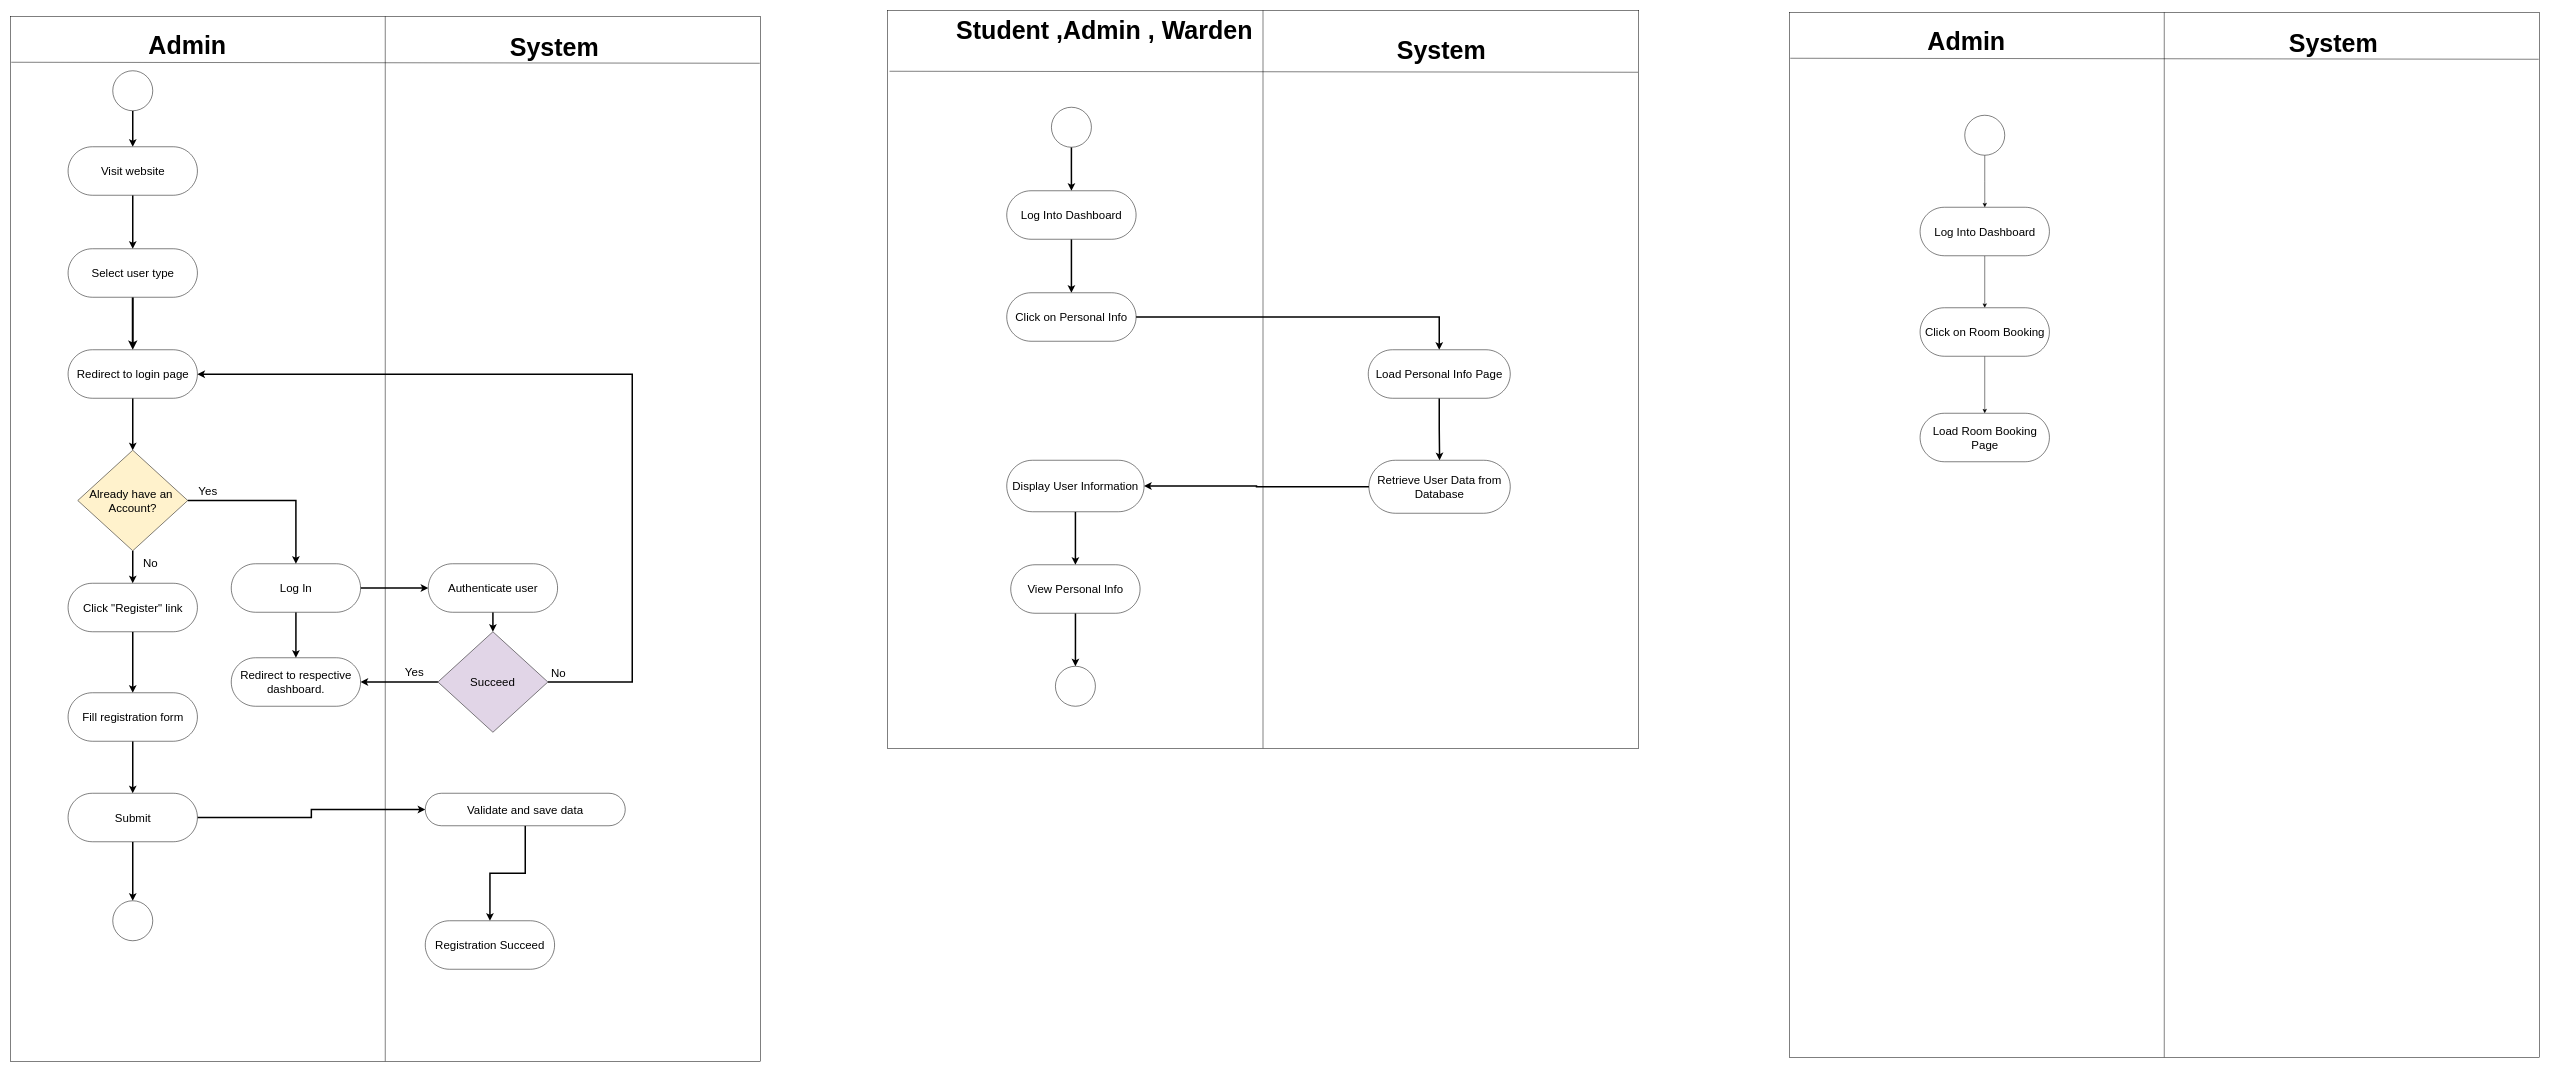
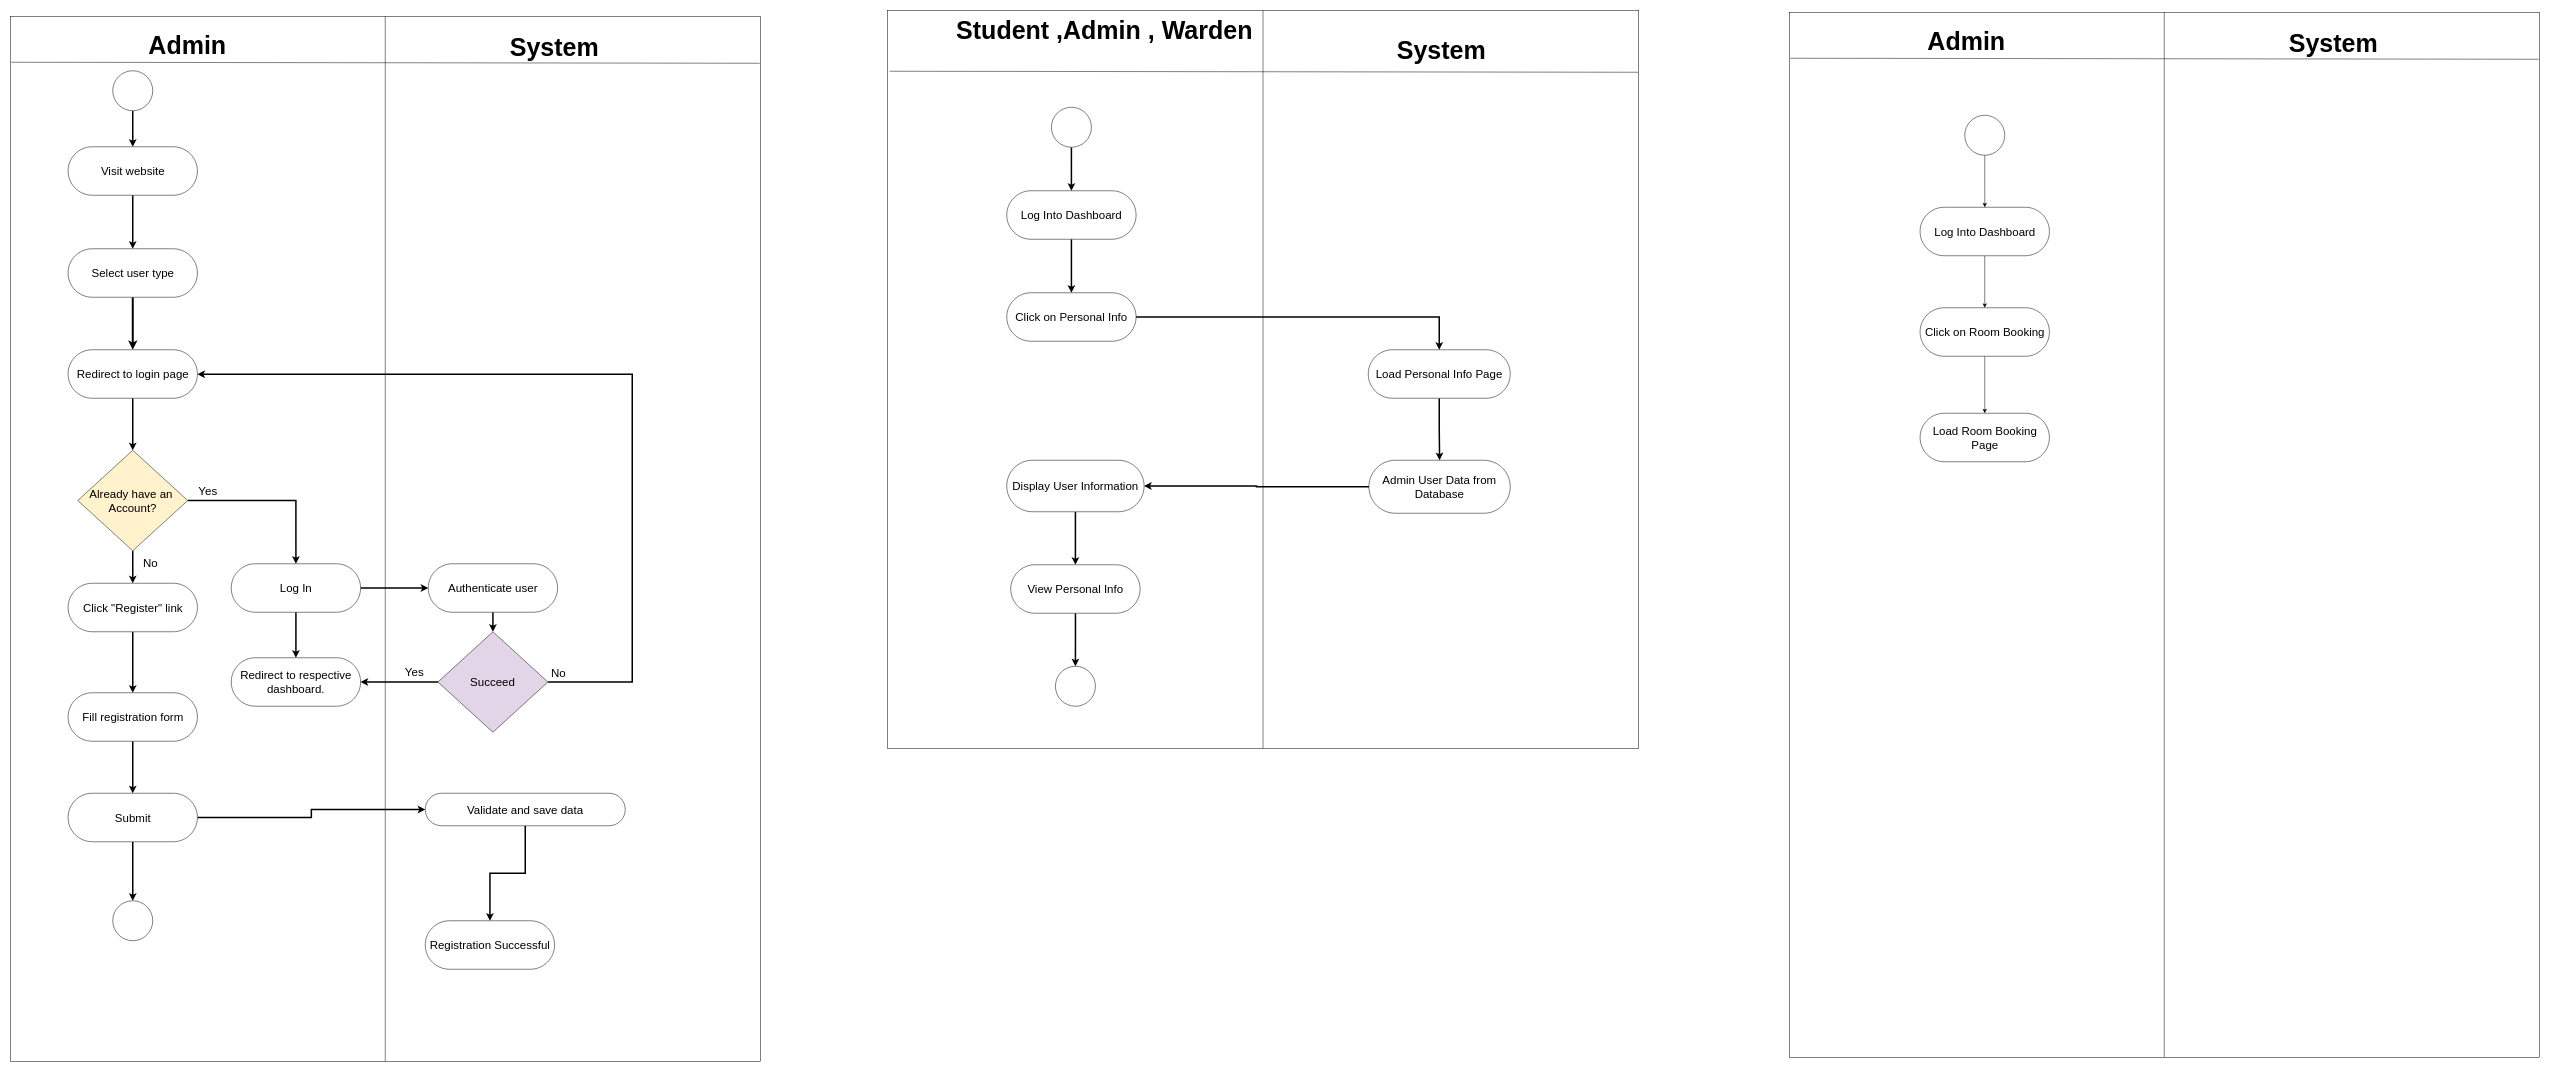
node "Retrieve User Data from Database": label "Retrieve User Data from Database" -> "Admin User Data from Database"
node "Registration Succeed": label "Registration Succeed" -> "Registration Successful"
